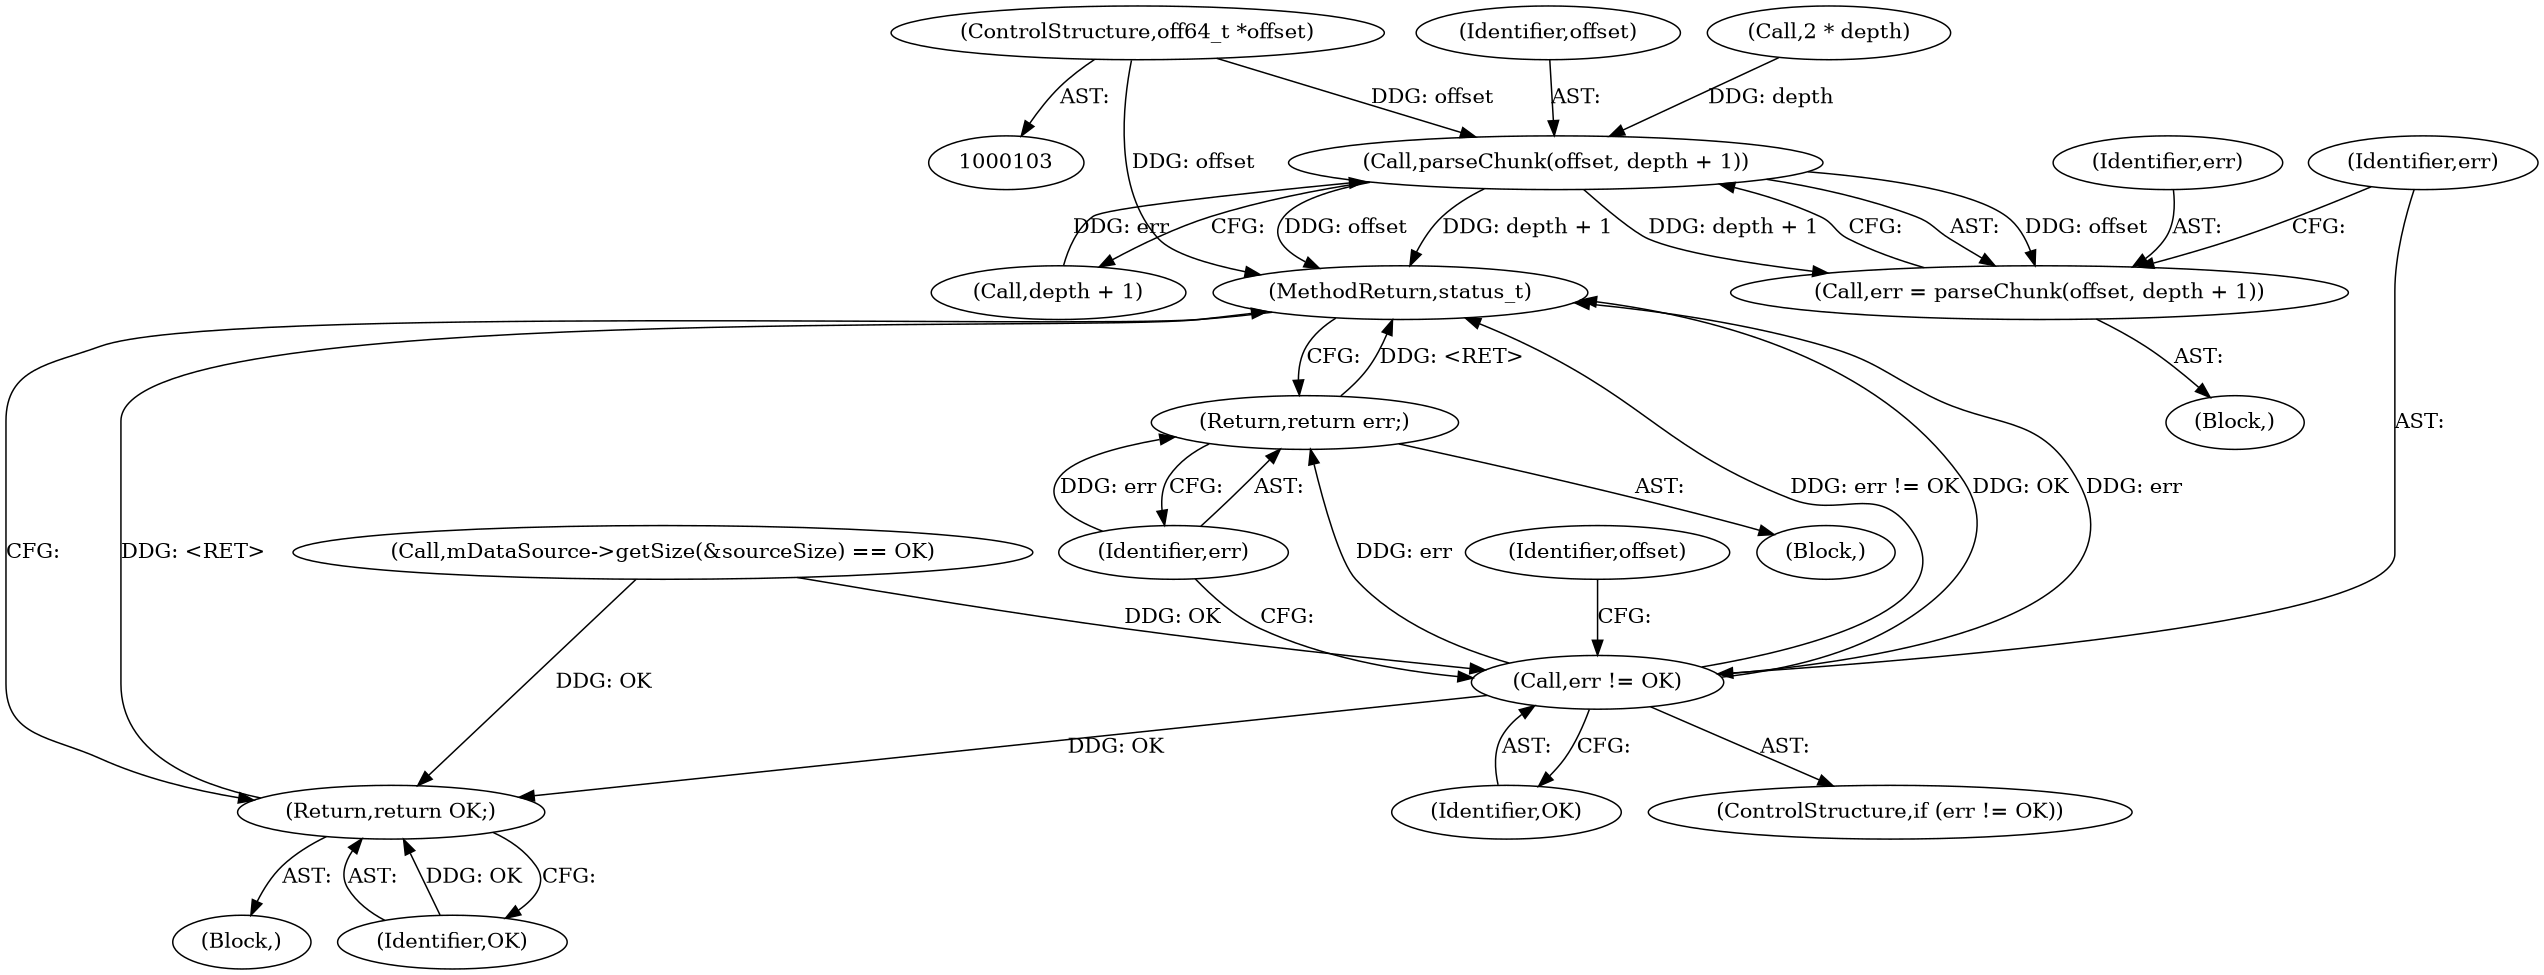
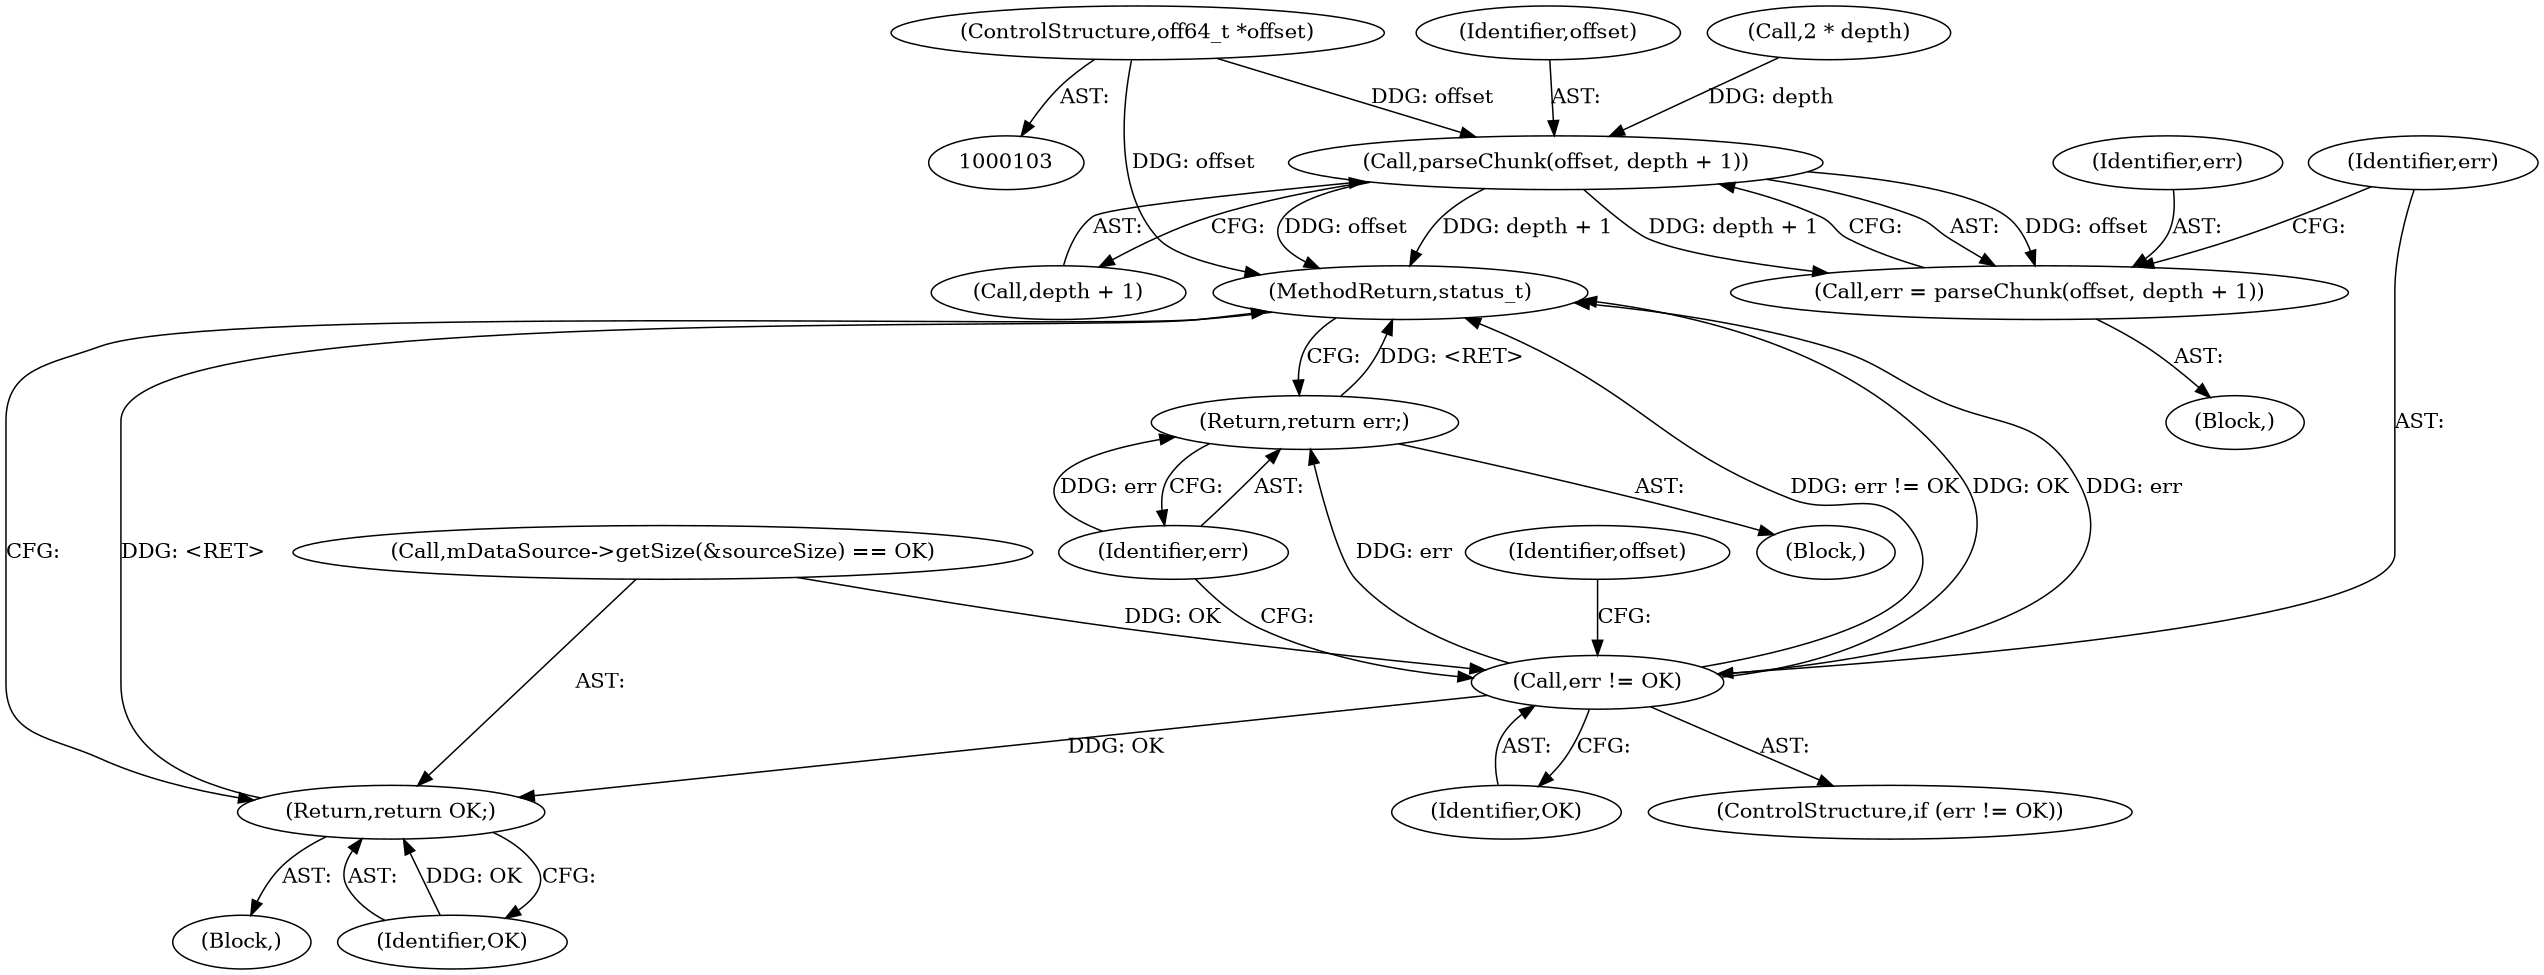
edge "(Call,depth + 1)" -> "(Call,parseChunk(offset, depth + 1))": label "DDG: err" -> "AST: "
edge "(Call,mDataSource->getSize(&sourceSize) == OK)" -> "(Return,return OK;)": label "DDG: OK" -> "AST: "
